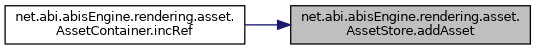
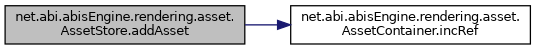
edge "net.abi.abisEngine.rendering.asset. AssetContainer.incRef" -> "net.abi.abisEngine.rendering.asset. AssetStore.addAsset": reversed
